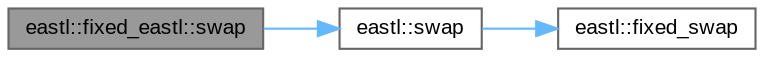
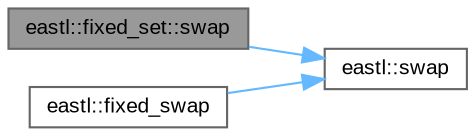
node "eastl::fixed_eastl::swap": label "eastl::fixed_eastl::swap" -> "eastl::fixed_set::swap"
edge "eastl::swap" -> "eastl::fixed_swap": reversed
